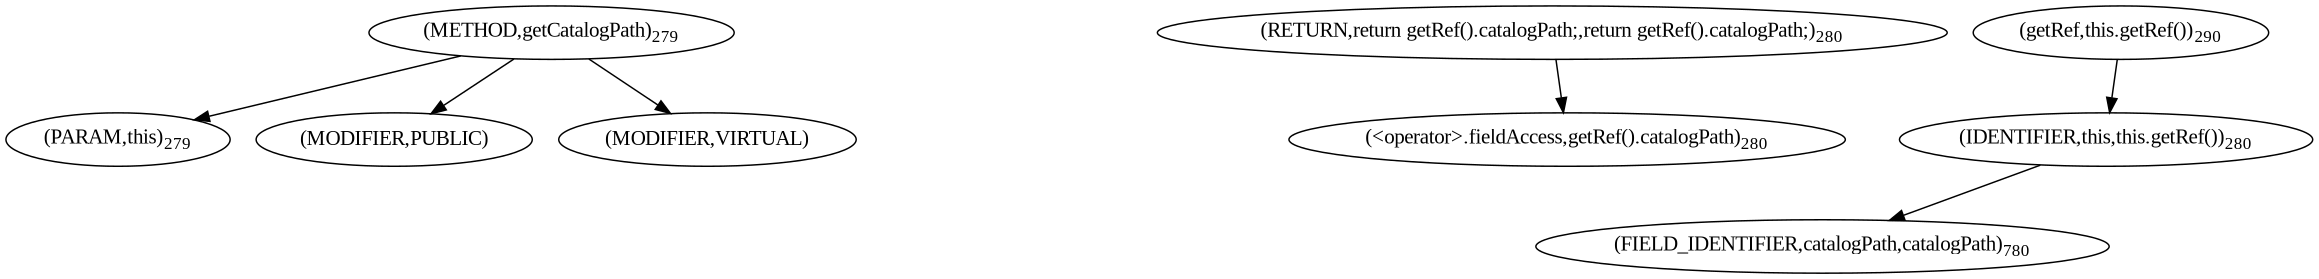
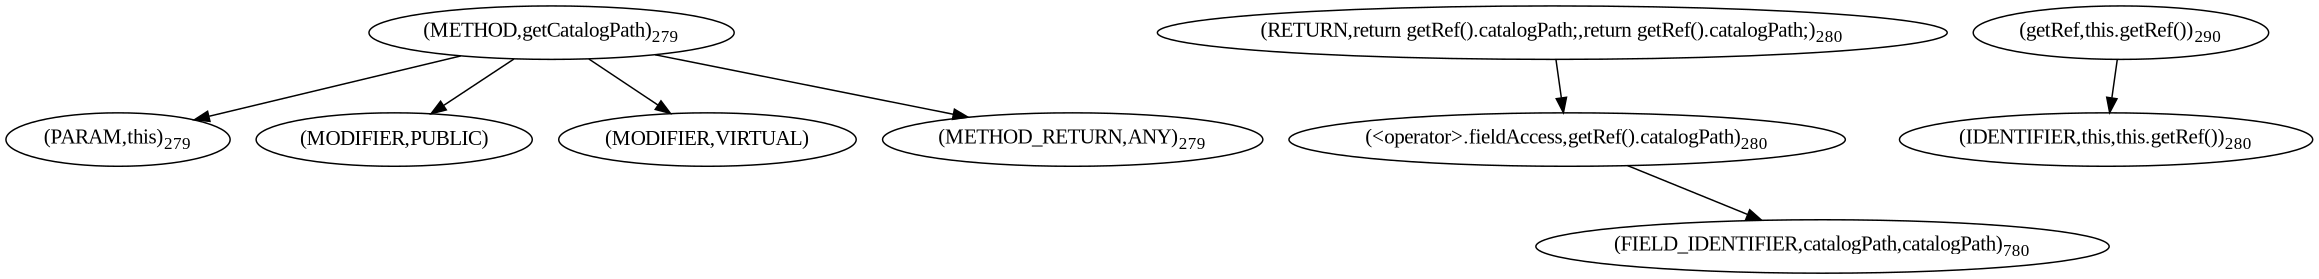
node "(METHOD_RETURN,ANY)": added
edge "(IDENTIFIER,this,this.getRef())" -> "(FIELD_IDENTIFIER,catalogPath,catalogPath)": now "(<operator>.fieldAccess,getRef().catalogPath)" -> "(FIELD_IDENTIFIER,catalogPath,catalogPath)"
